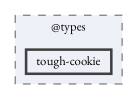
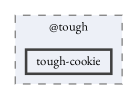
cluster "@types": label "@types" -> "@tough"
